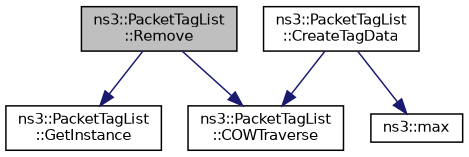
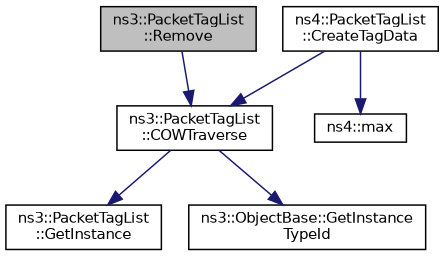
node "ns3::PacketTagList ::CreateTagData": label "ns3::PacketTagList ::CreateTagData" -> "ns4::PacketTagList ::CreateTagData"
edge "ns3::PacketTagList ::Remove" -> "ns3::PacketTagList ::GetInstance": now "ns3::PacketTagList ::COWTraverse" -> "ns3::PacketTagList ::GetInstance"
node "ns3::max": label "ns3::max" -> "ns4::max"
node "ns3::ObjectBase::GetInstance TypeId": added
